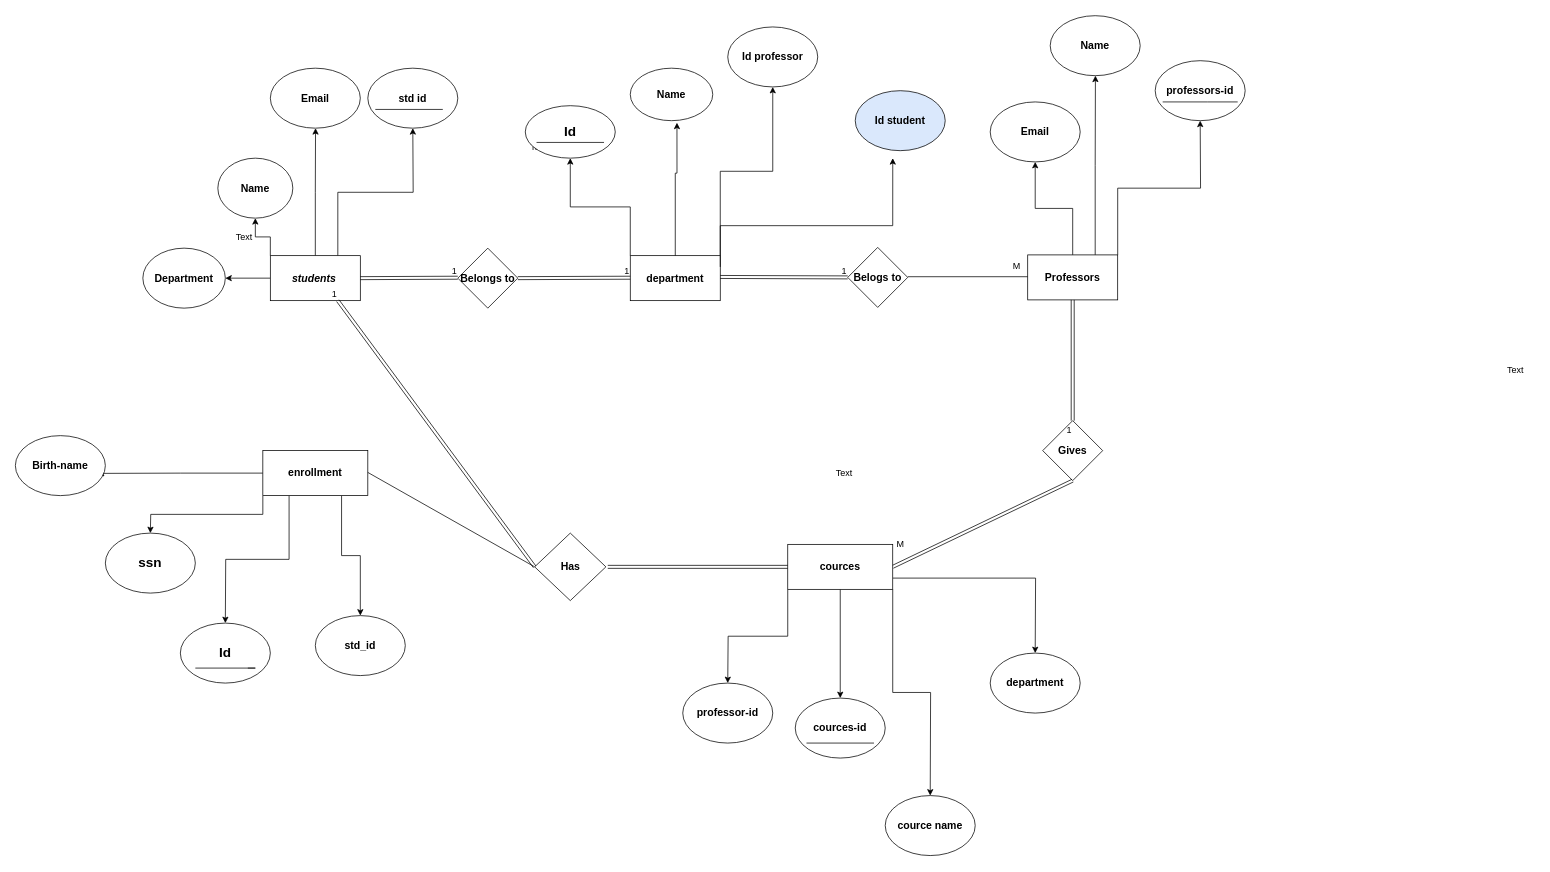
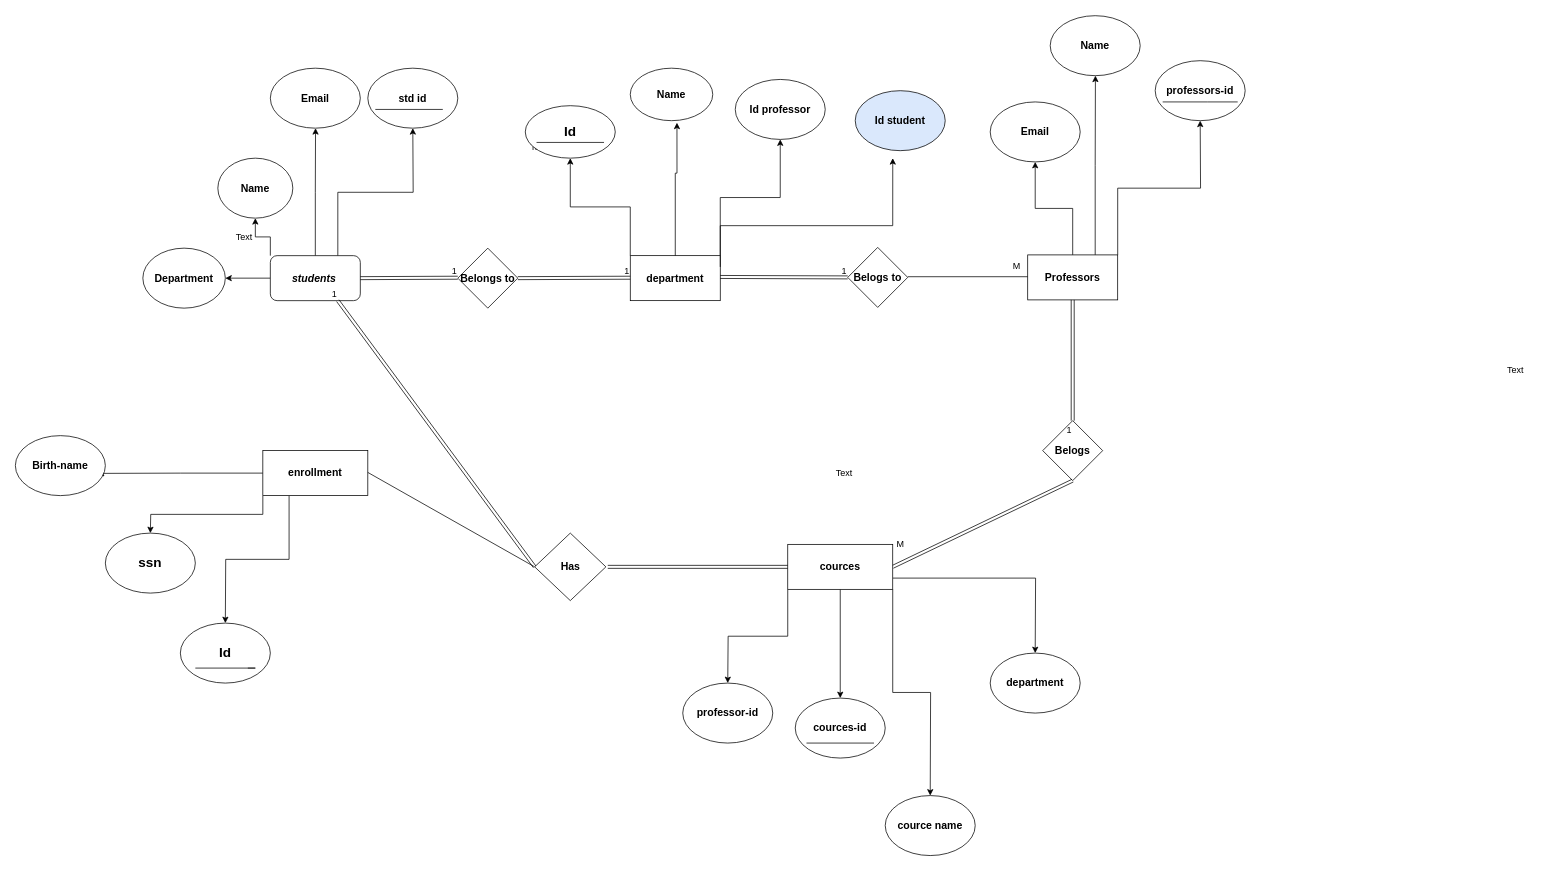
node "Id professor": moved (773, 57) -> (780, 109)
node "students": shape rectangle -> rounded rectangle
node "Gives": label "Gives" -> "Belogs"
edge "enrollment" -> "std_id": removed
node "std_id": removed
